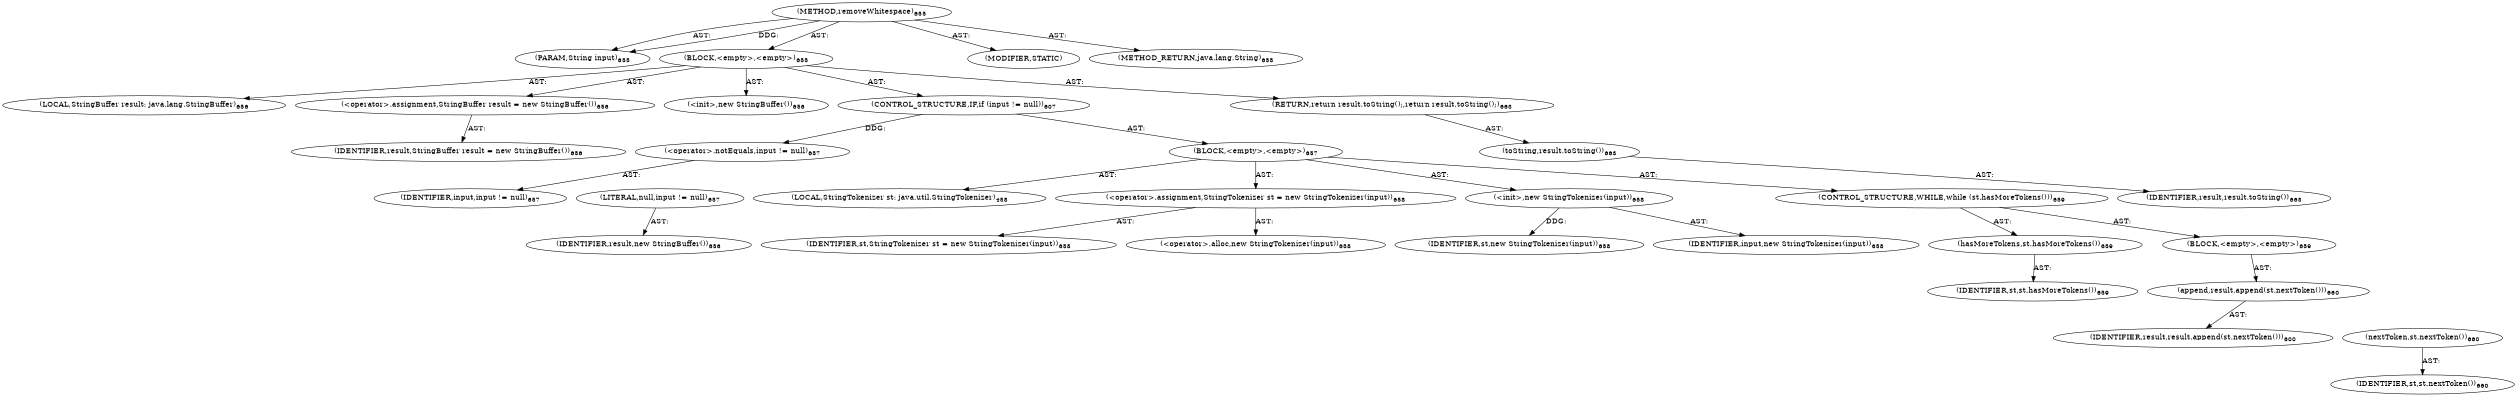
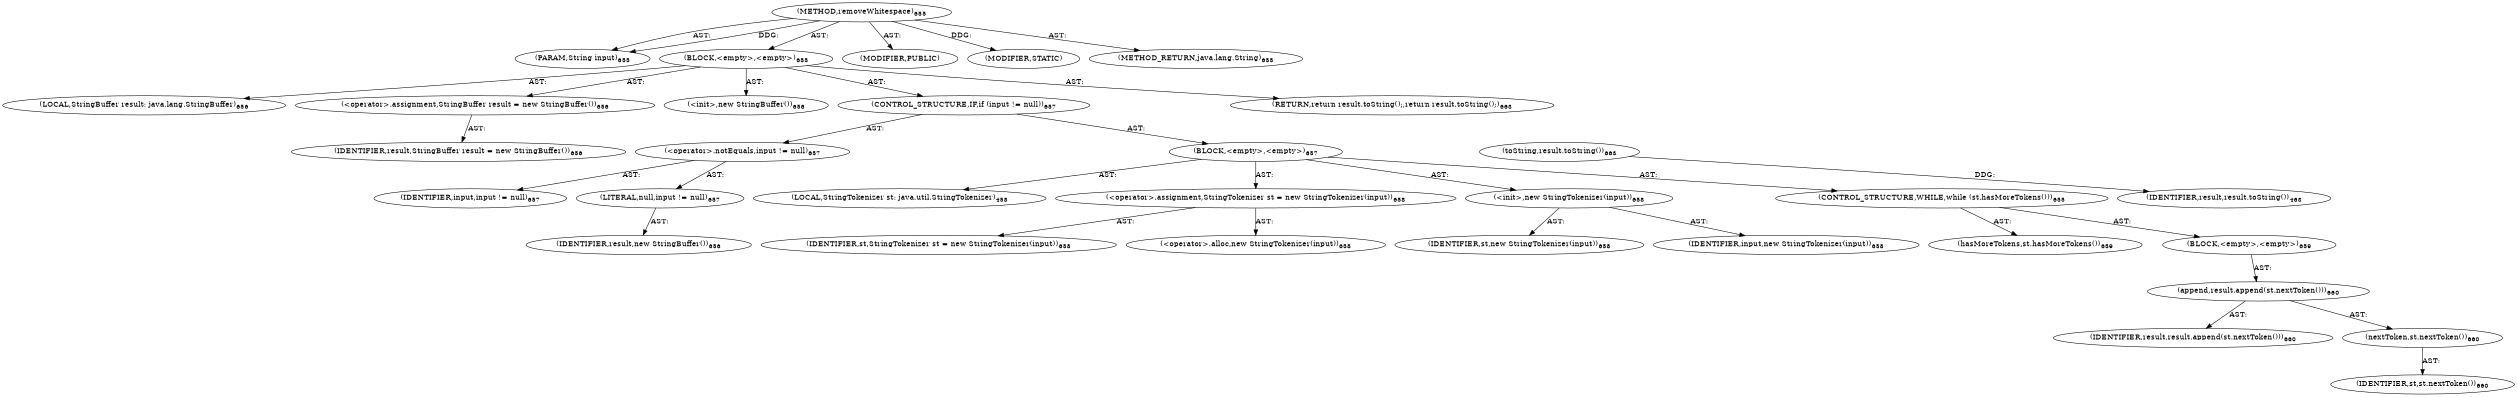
edge "(METHOD,removeWhitespace)" -> "(MODIFIER,STATIC)": label "AST: " -> "DDG: "
node "(MODIFIER,PUBLIC)": added
node "(CONTROL_STRUCTURE,IF,if (input != null))": text "607" -> "657"
edge "(RETURN,return result.toString();,return result.toString();)" -> "(toString,result.toString())": removed, label "AST:"
edge "(CONTROL_STRUCTURE,IF,if (input != null))" -> "(<operator>.notEquals,input != null)": label "DDG: " -> "AST: "
edge "(<operator>.notEquals,input != null)" -> "(LITERAL,null,input != null)": added, label "AST:"
edge "(toString,result.toString())" -> "(IDENTIFIER,result,result.toString())": label "AST: " -> "DDG: "
node "(CONTROL_STRUCTURE,WHILE,while (st.hasMoreTokens()))": text "659" -> "655"
node "(IDENTIFIER,result,result.toString())": text "663" -> "463"
edge "(<init>,new StringTokenizer(input))" -> "(IDENTIFIER,st,new StringTokenizer(input))": label "DDG: " -> "AST: "
node "(IDENTIFIER,st,st.hasMoreTokens())": removed
edge "(append,result.append(st.nextToken()))" -> "(nextToken,st.nextToken())": added, label "AST:"
node "(IDENTIFIER,result,result.append(st.nextToken()))": text "600" -> "660"
